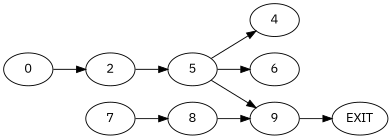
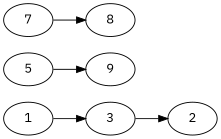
node "4": removed
node "0": label "0" -> "3"
edge "2" -> "5": removed
node "6": removed
node "1": added
edge "8" -> "9": removed
node "EXIT": removed
